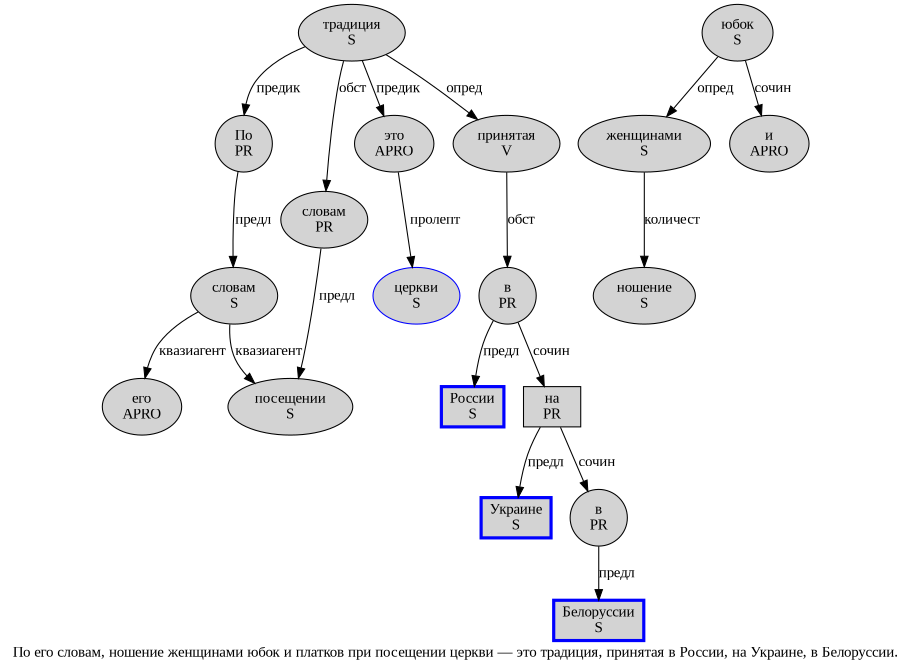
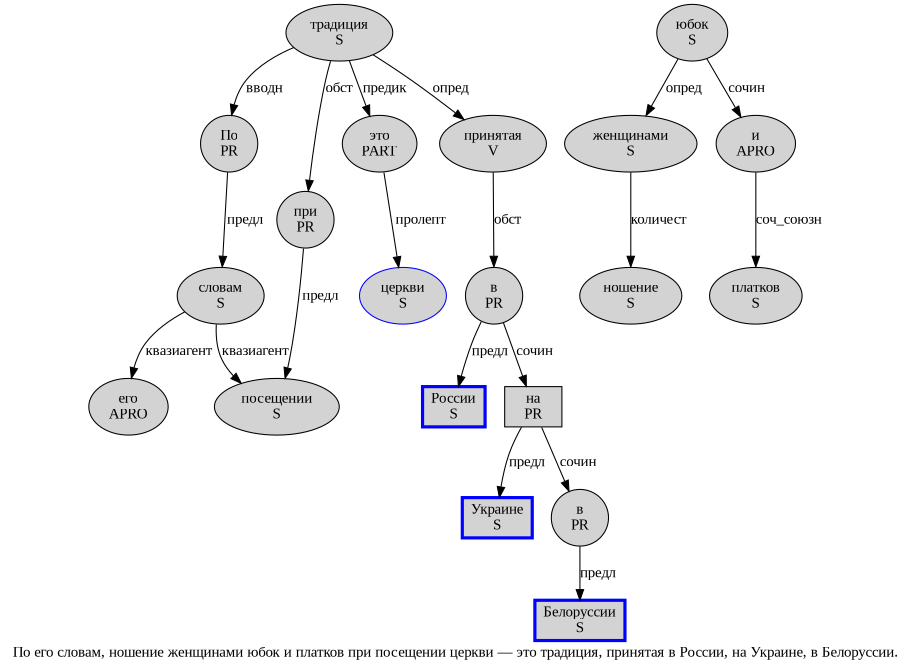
edge "традиция S" -> "По PR": label "предик" -> "вводн"
node "это APRO": label "это APRO" -> "это PART"
node "словам PR": label "словам PR" -> "при PR"
node "платков S": added
